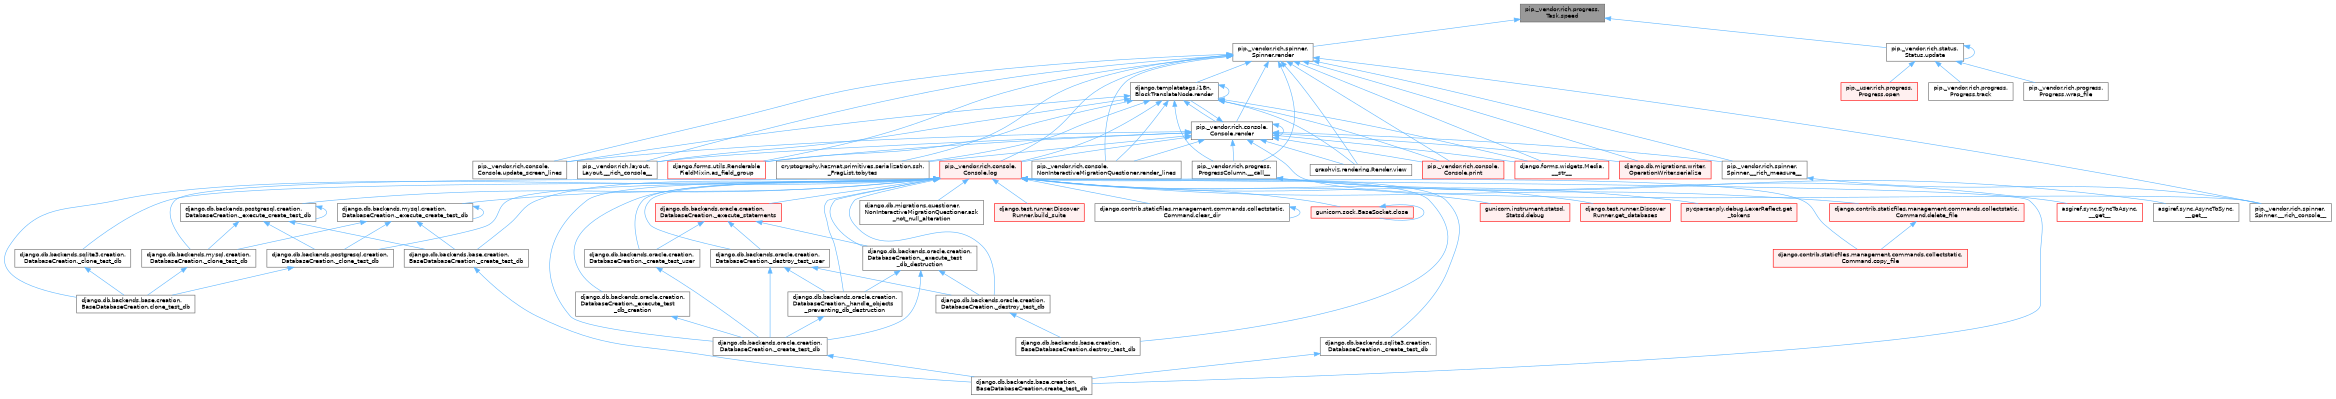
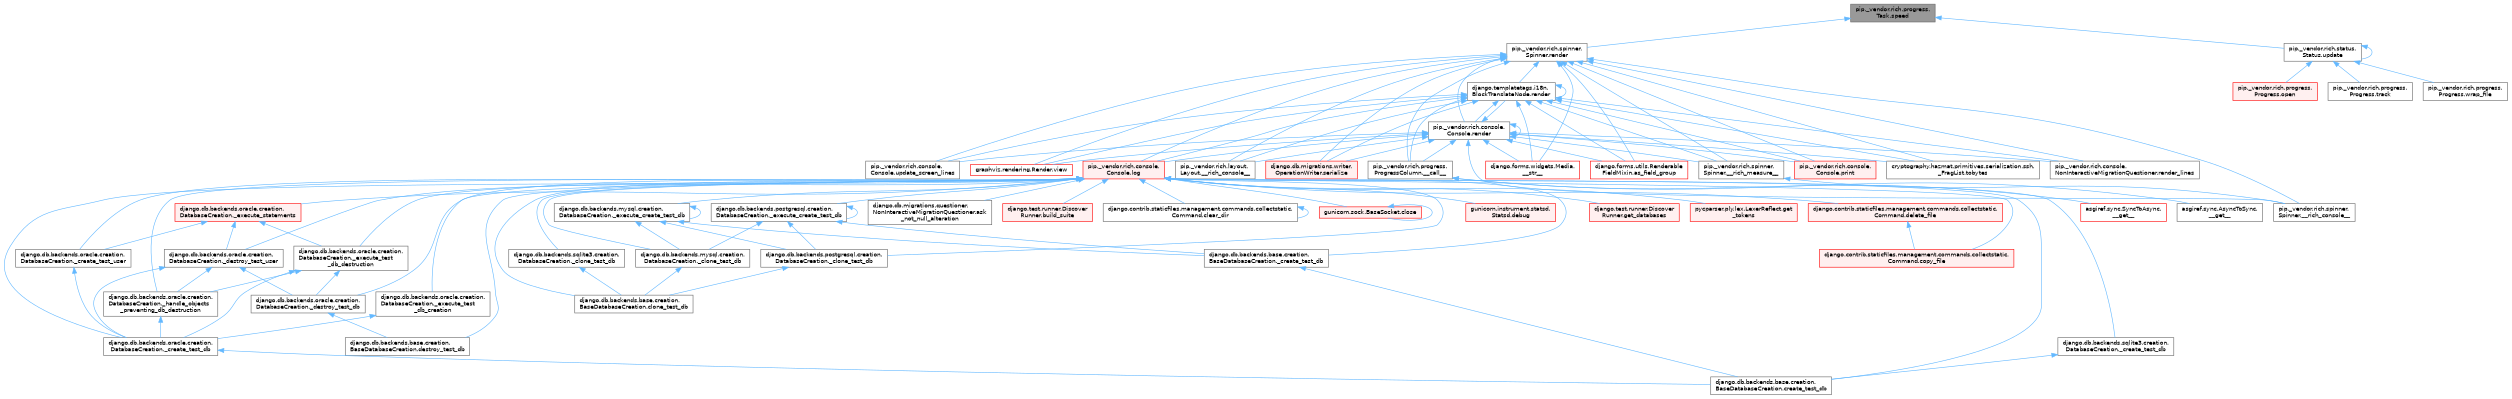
node "pip._user.rich.progress. Progress.open": label "pip._user.rich.progress. Progress.open" -> "pip._vendor.rich.progress. Progress.open"
edge "django.db.migrations.writer. OperationWriter.serialize" -> "django.templatetags.i18n. BlockTranslateNode.render": added
edge "pip._vendor.rich.spinner. Spinner.__rich_measure__" -> "django.templatetags.i18n. BlockTranslateNode.render": added
node "graphviz.rendering.Render.view": color grey40 -> red
node "pycparser.ply.debug.LexerReflect.get _tokens": label "pycparser.ply.debug.LexerReflect.get _tokens" -> "pycparser.ply.lex.LexerReflect.get _tokens"
